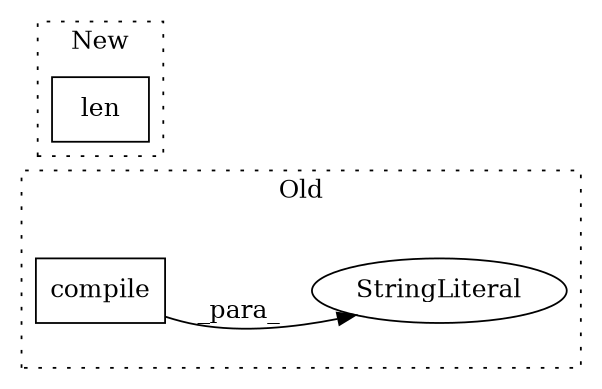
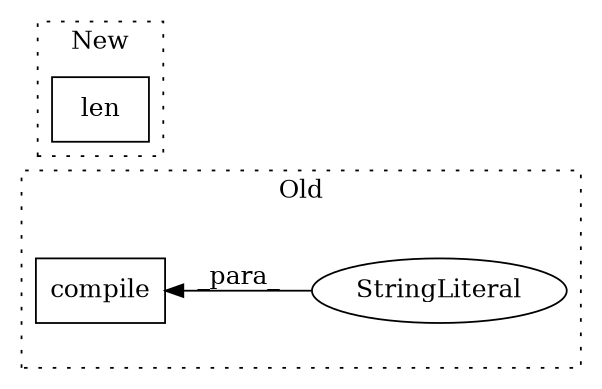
edge "compile" -> "StringLiteral": reversed
